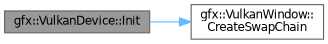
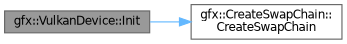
node "gfx::VulkanWindow:: CreateSwapChain": label "gfx::VulkanWindow:: CreateSwapChain" -> "gfx::CreateSwapChain:: CreateSwapChain"
